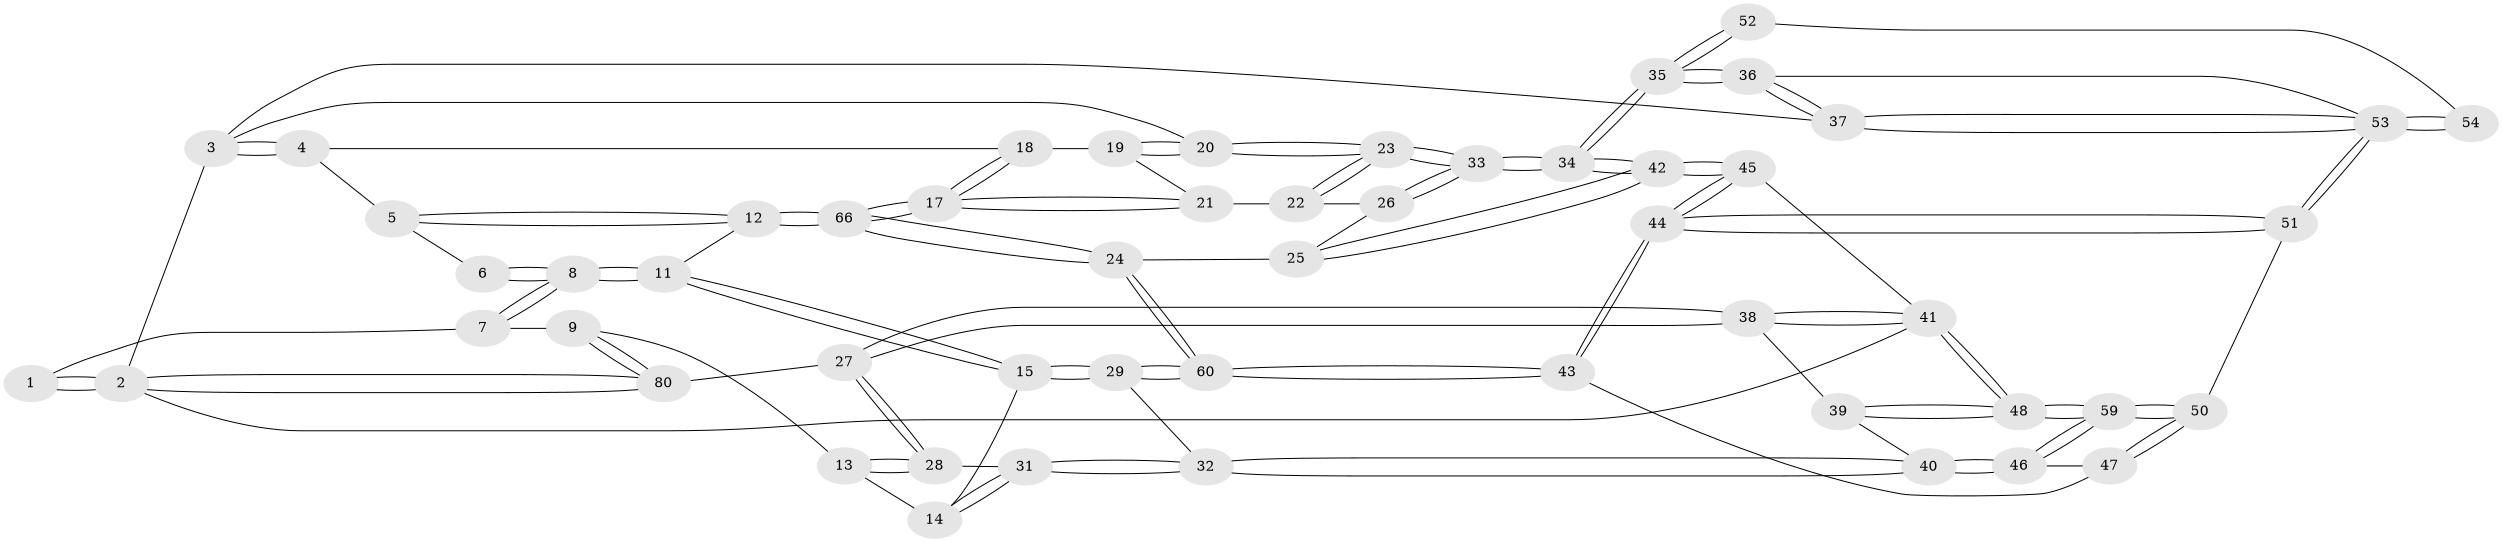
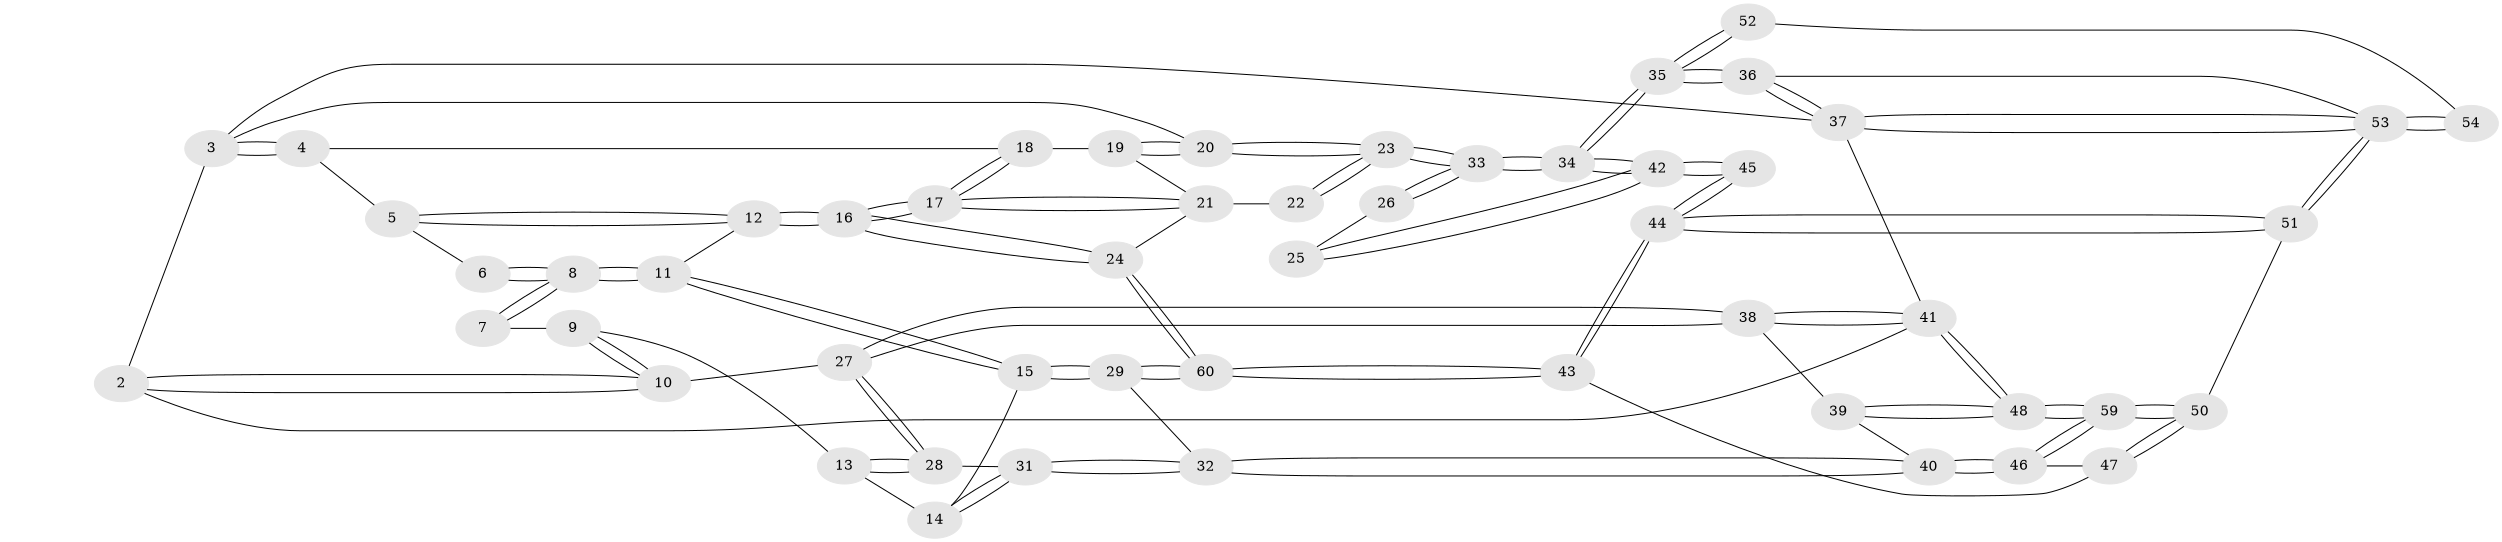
edge "22" -- "26": removed
node "66": label "66" -> "16"
edge "45" -- "41": now "37" -- "41"
edge "25" -- "24": now "21" -- "24"
node "1": removed
node "80": label "80" -> "10"
